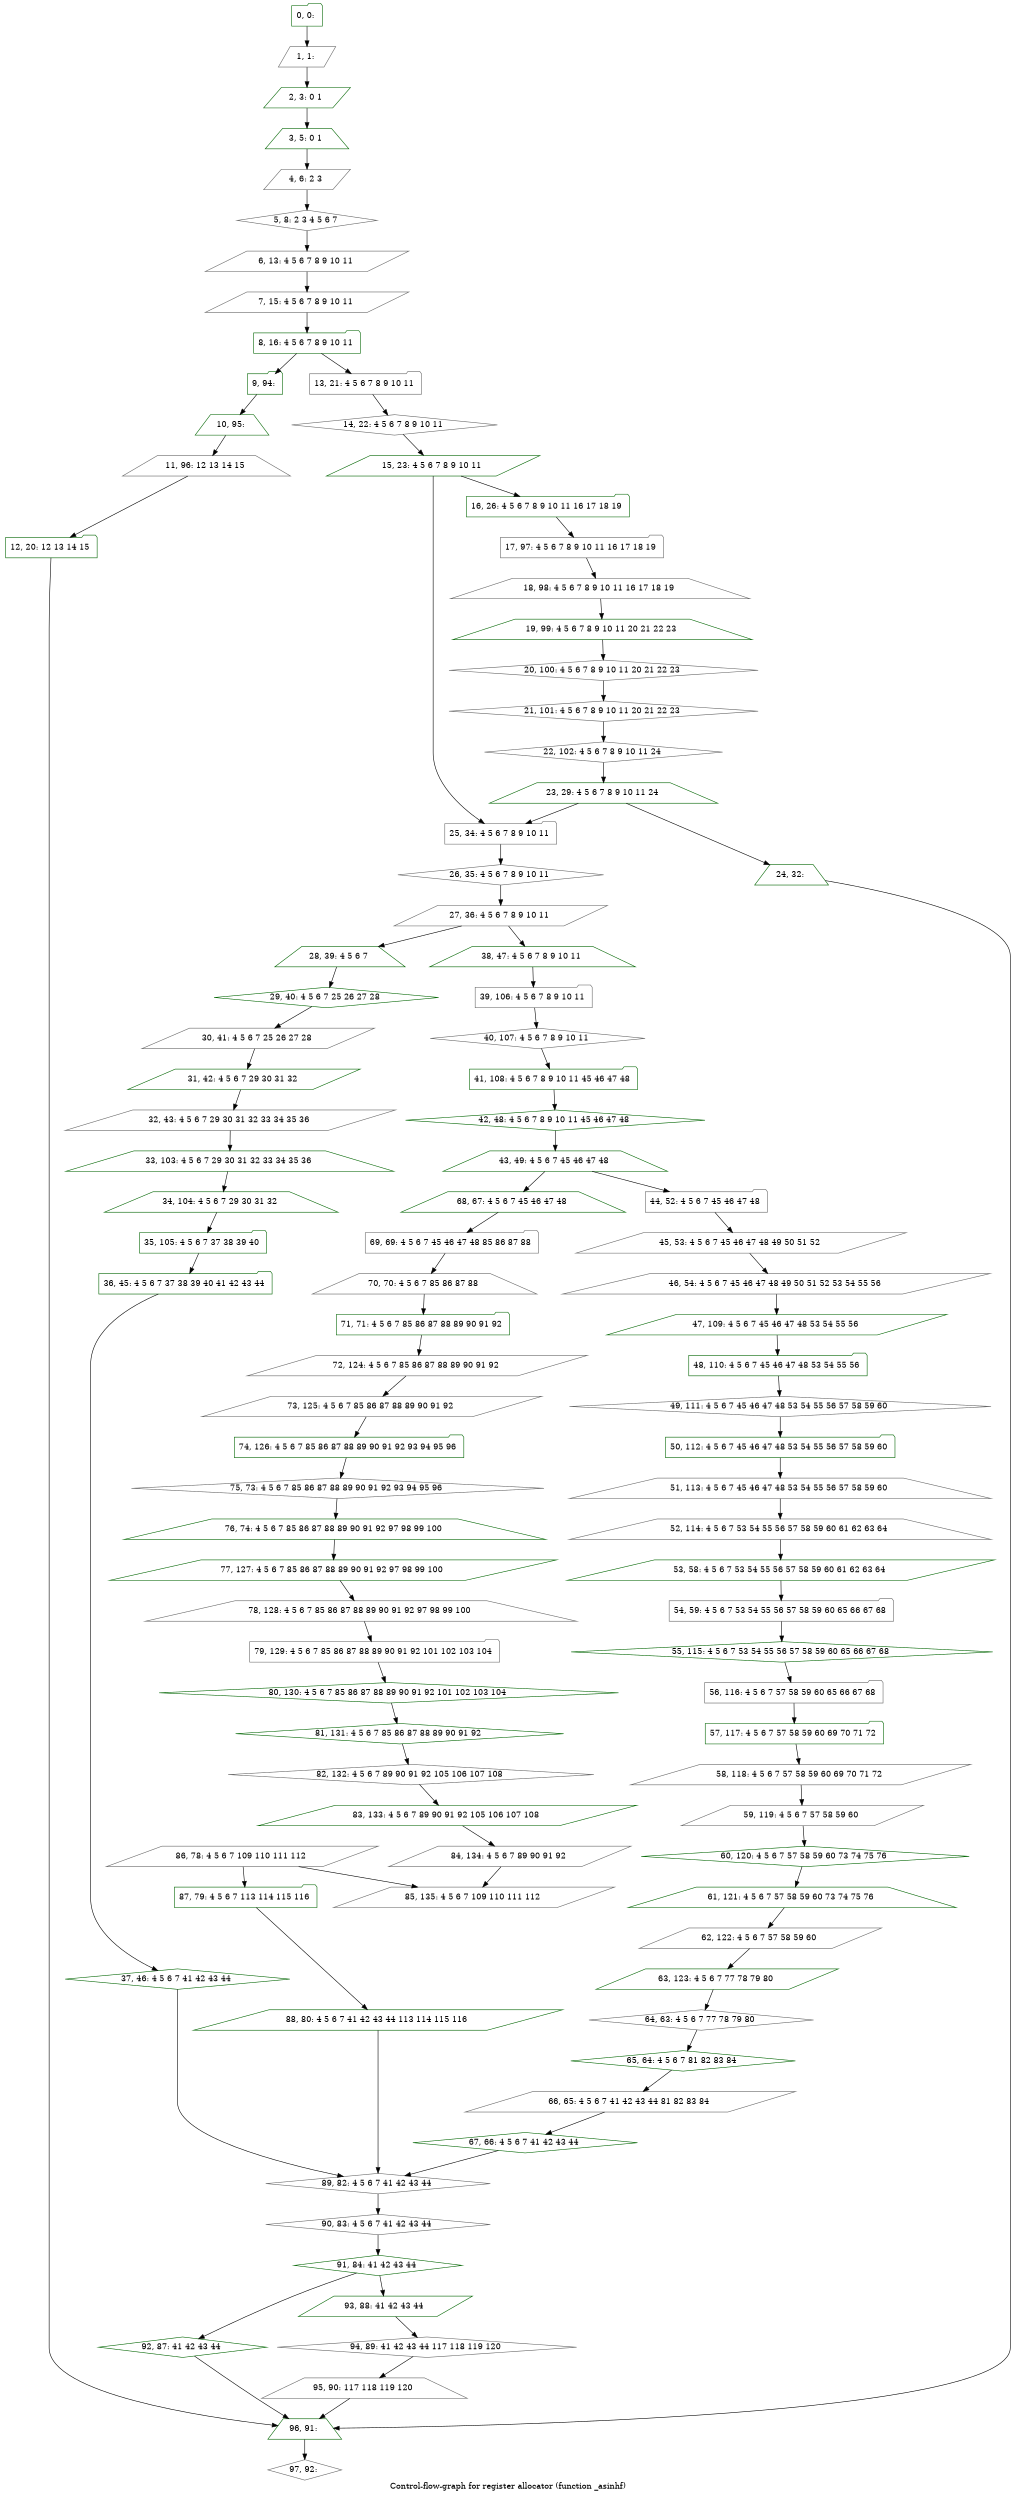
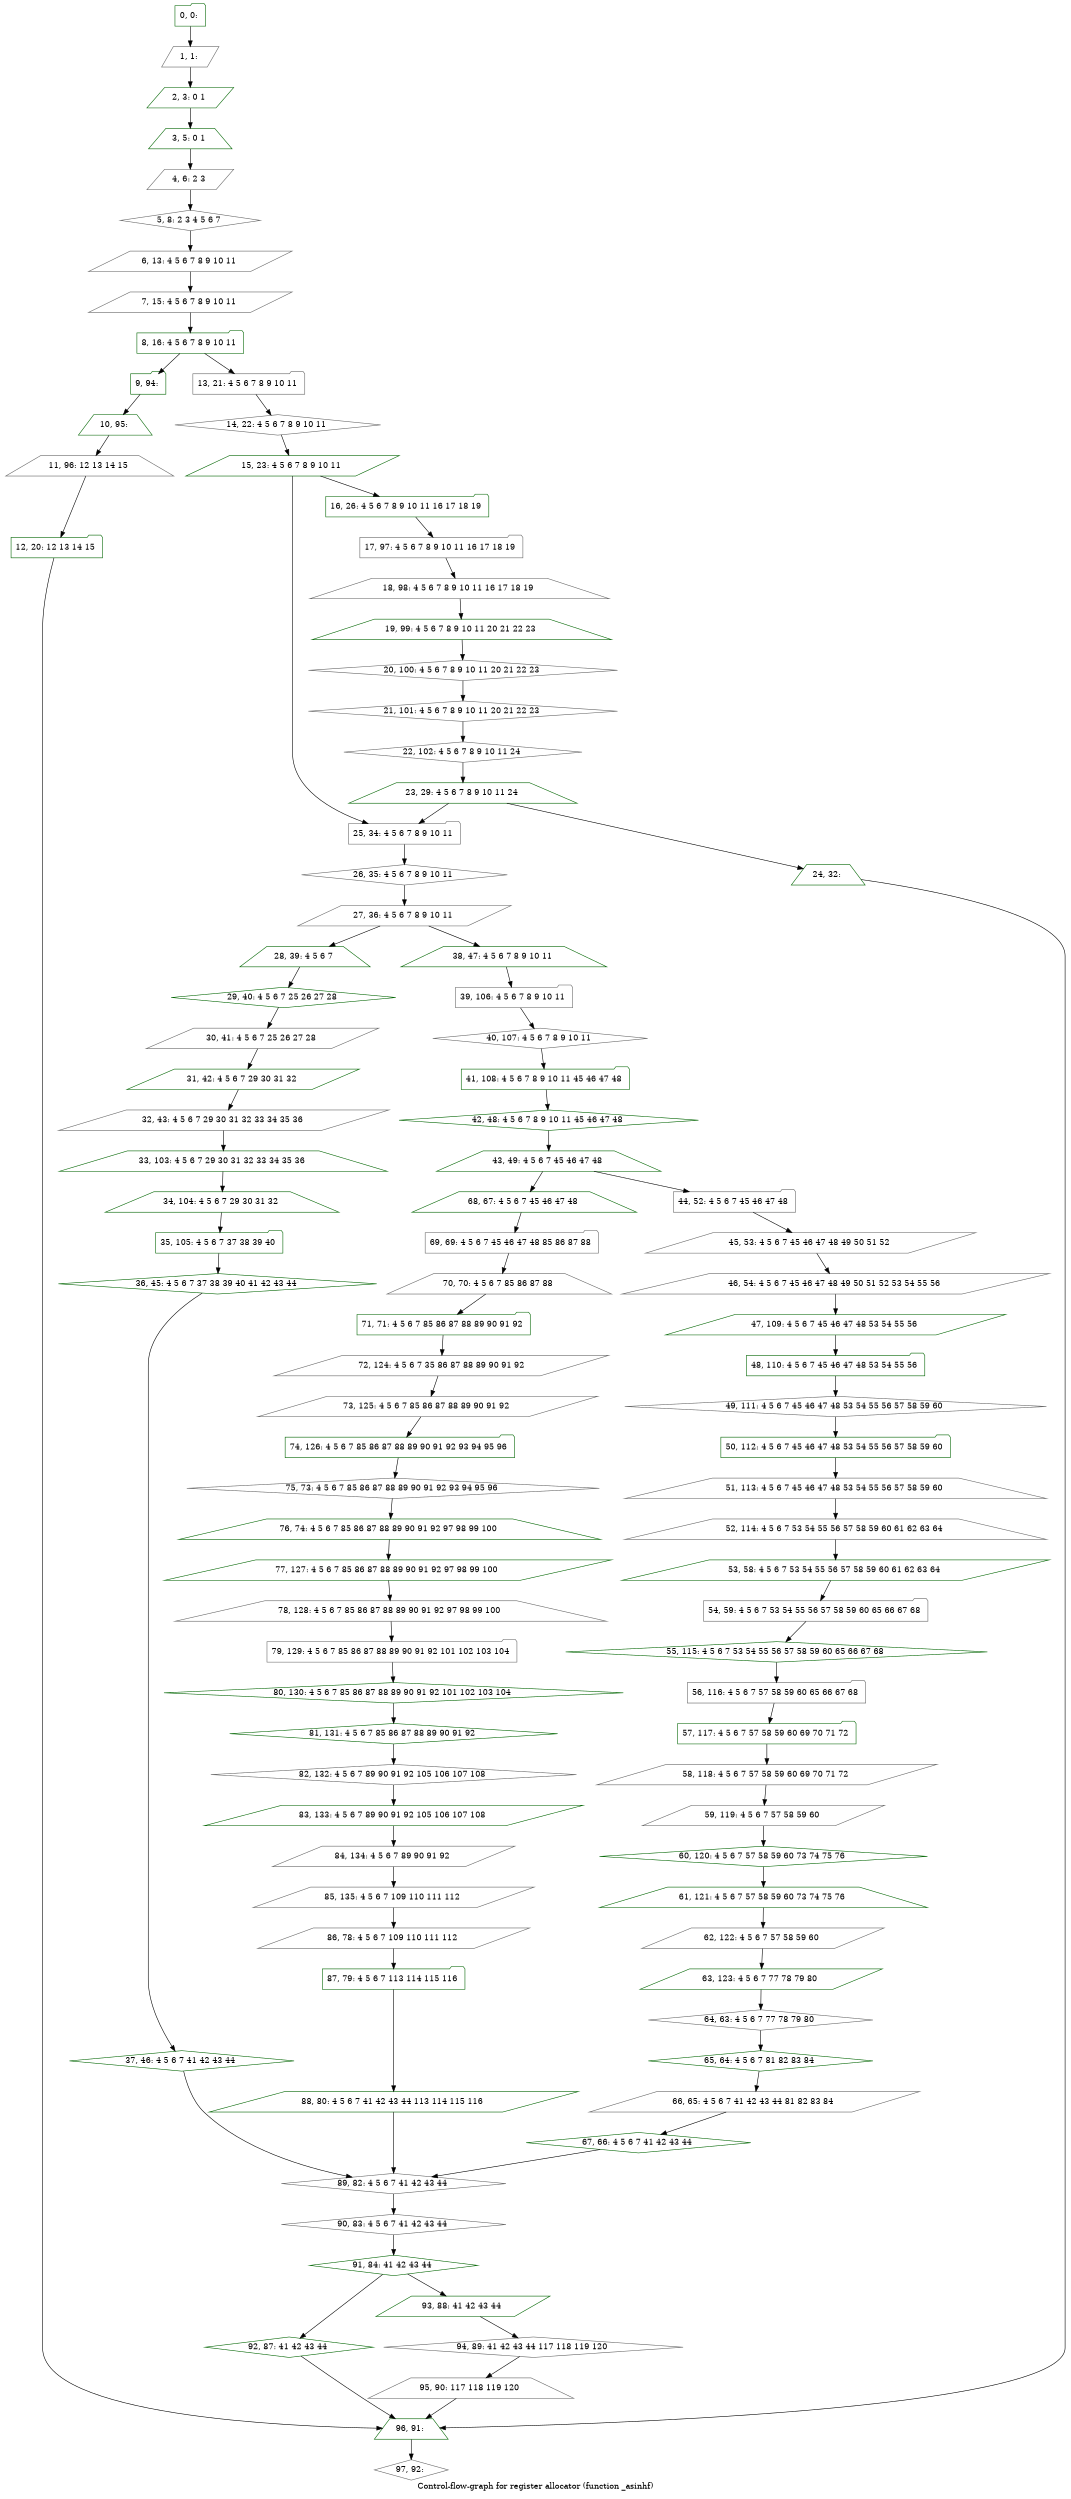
node "36, 45: 4 5 6 7 37 38 39 40 41 42 43 44": shape folder -> diamond
node "72, 124: 4 5 6 7 85 86 87 88 89 90 91 92": label "72, 124: 4 5 6 7 85 86 87 88 89 90 91 92" -> "72, 124: 4 5 6 7 35 86 87 88 89 90 91 92"
edge "86, 78: 4 5 6 7 109 110 111 112" -> "85, 135: 4 5 6 7 109 110 111 112": reversed
